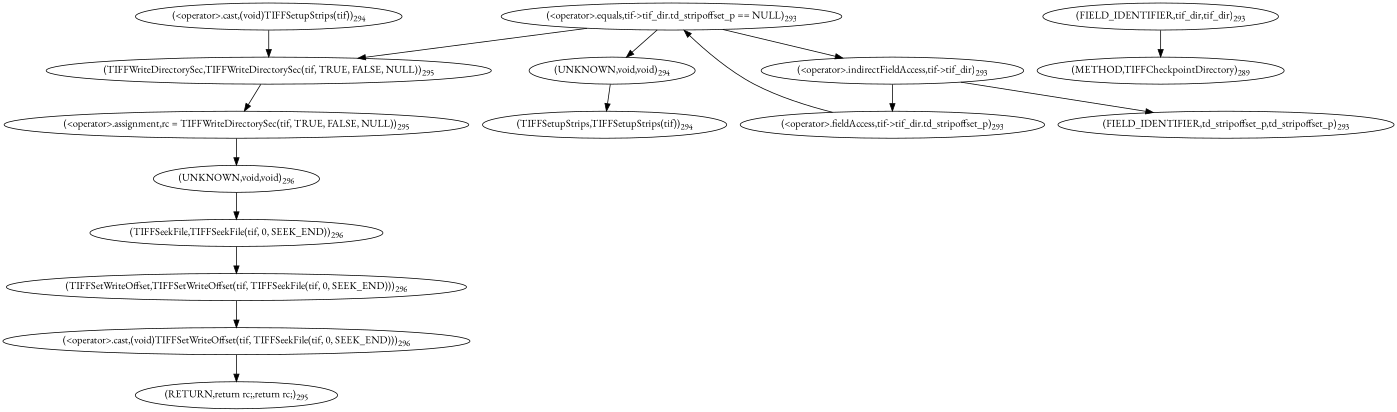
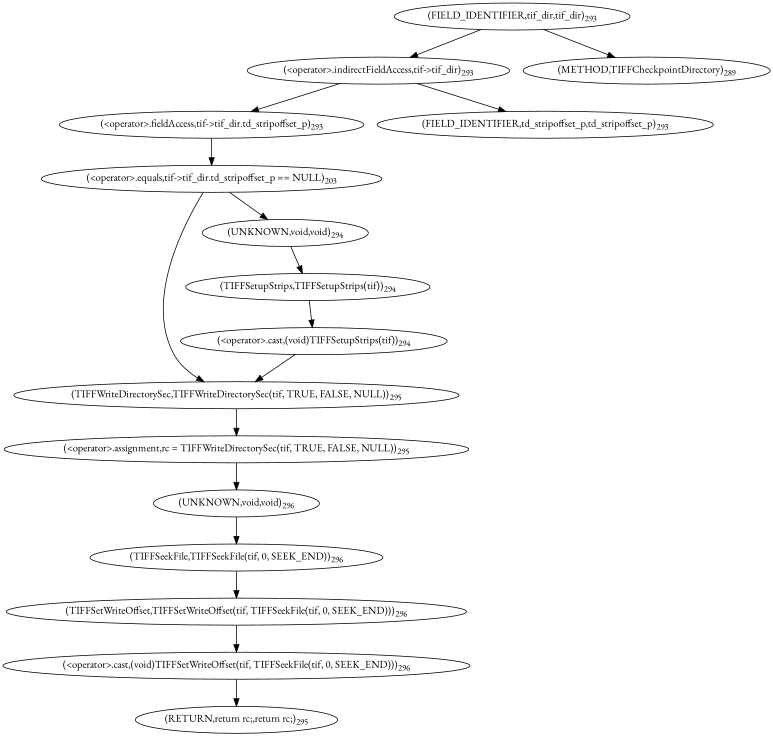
node "(<operator>.equals,tif->tif_dir.td_stripoffset_p == NULL)": text "293" -> "203"
edge "(<operator>.equals,tif->tif_dir.td_stripoffset_p == NULL)" -> "(<operator>.indirectFieldAccess,tif->tif_dir)": now "(FIELD_IDENTIFIER,tif_dir,tif_dir)" -> "(<operator>.indirectFieldAccess,tif->tif_dir)"
edge "(TIFFSetupStrips,TIFFSetupStrips(tif))" -> "(<operator>.cast,(void)TIFFSetupStrips(tif))": added
